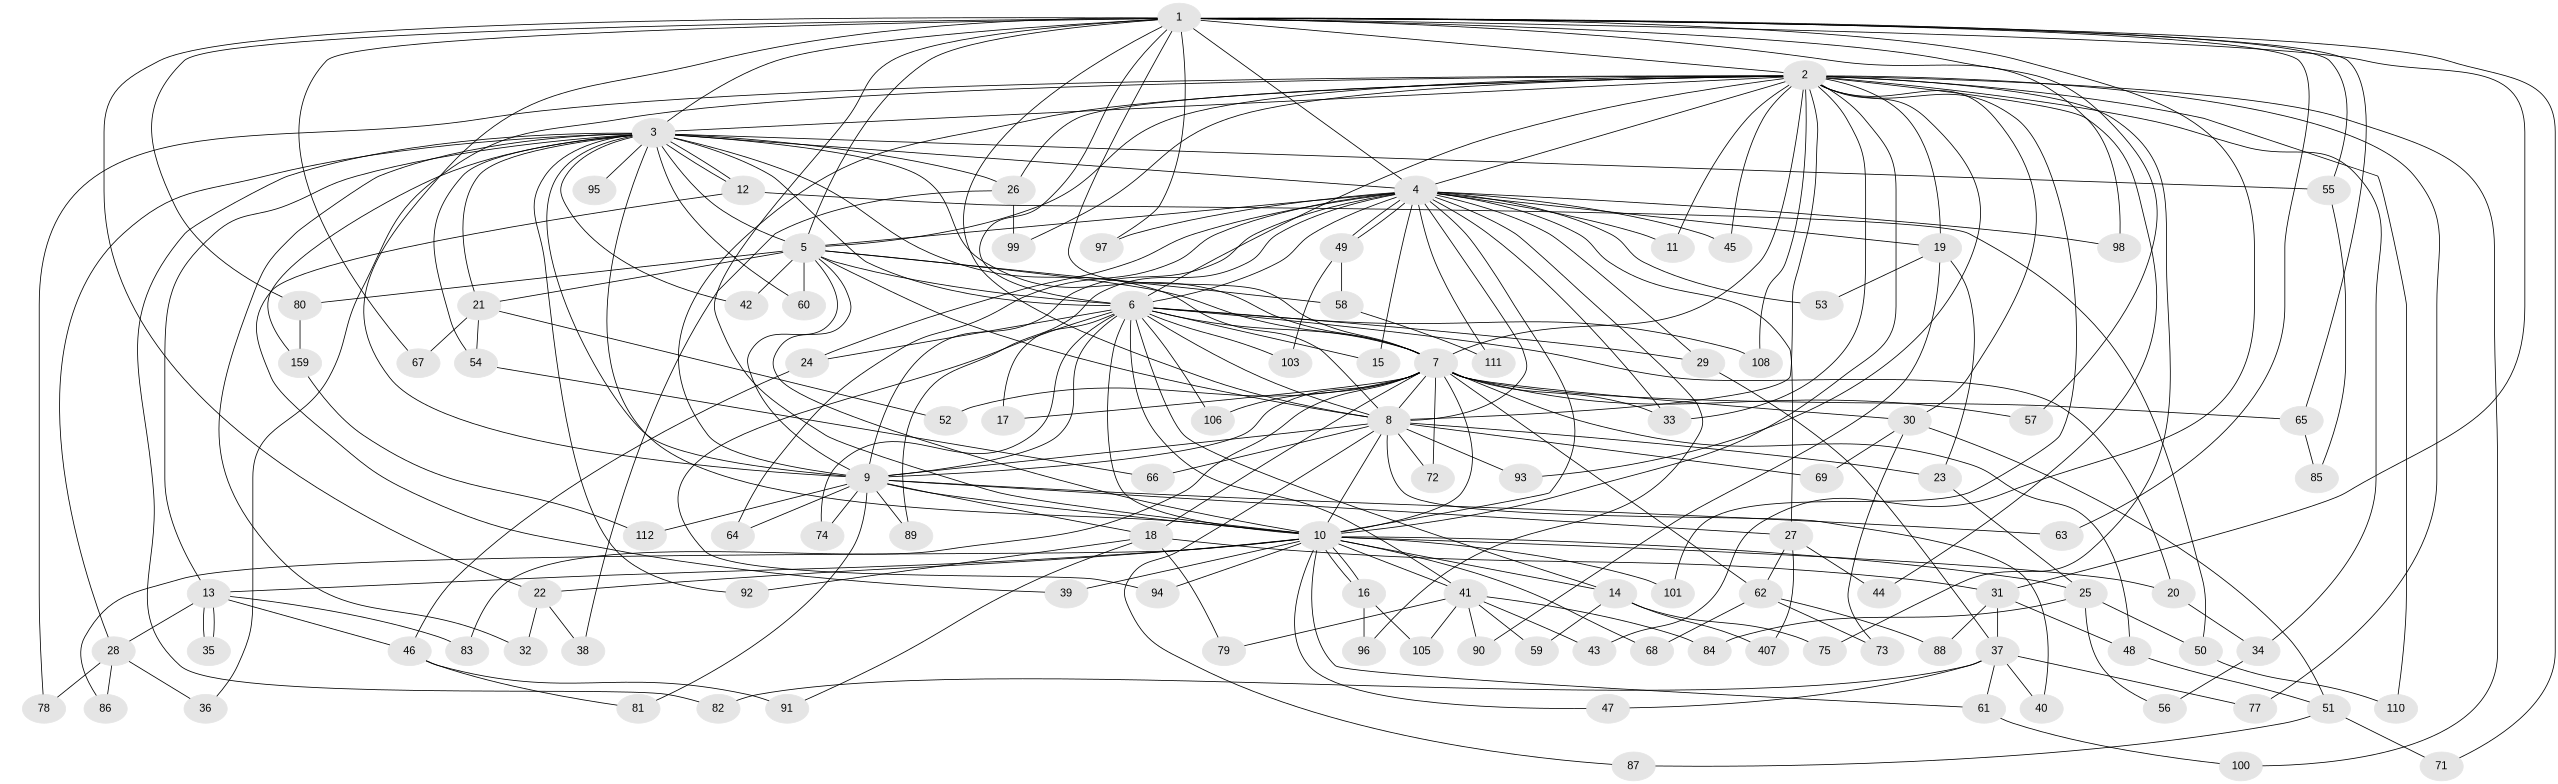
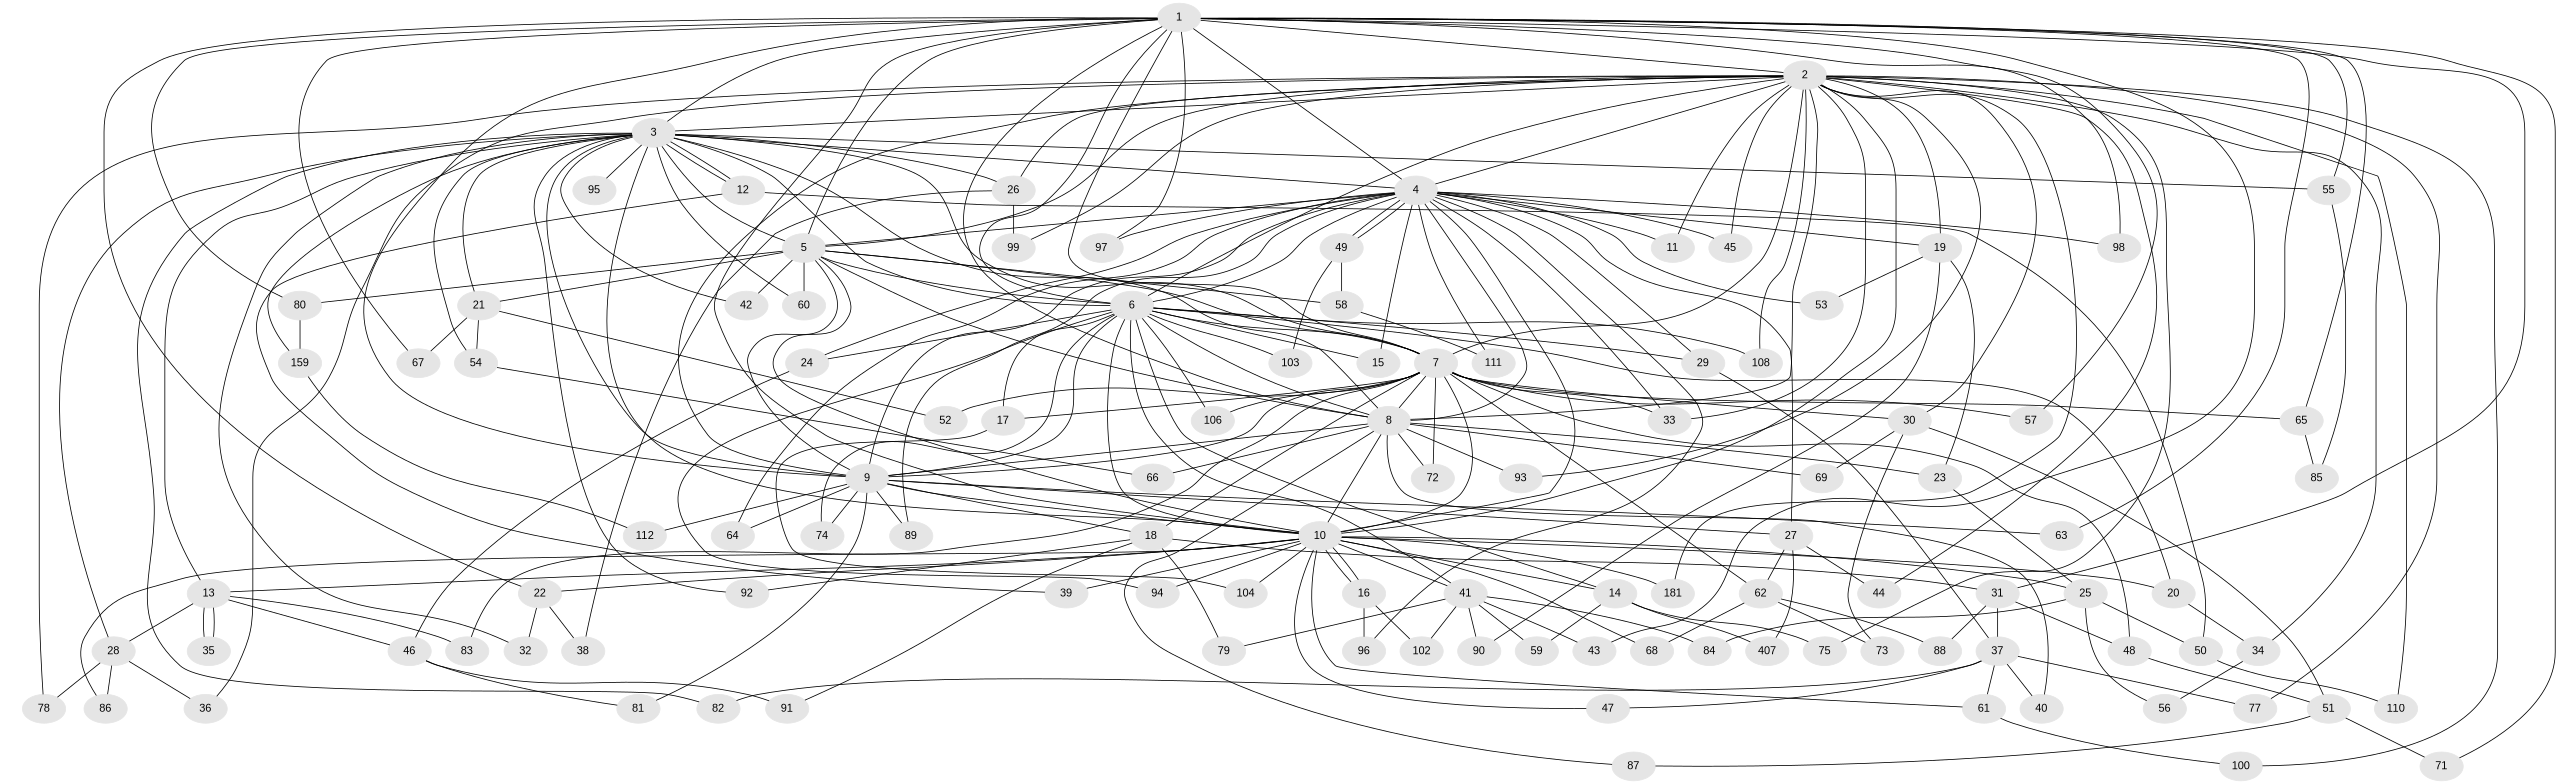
node "104": added
node "101": label "101" -> "181"
node "105": label "105" -> "102"
